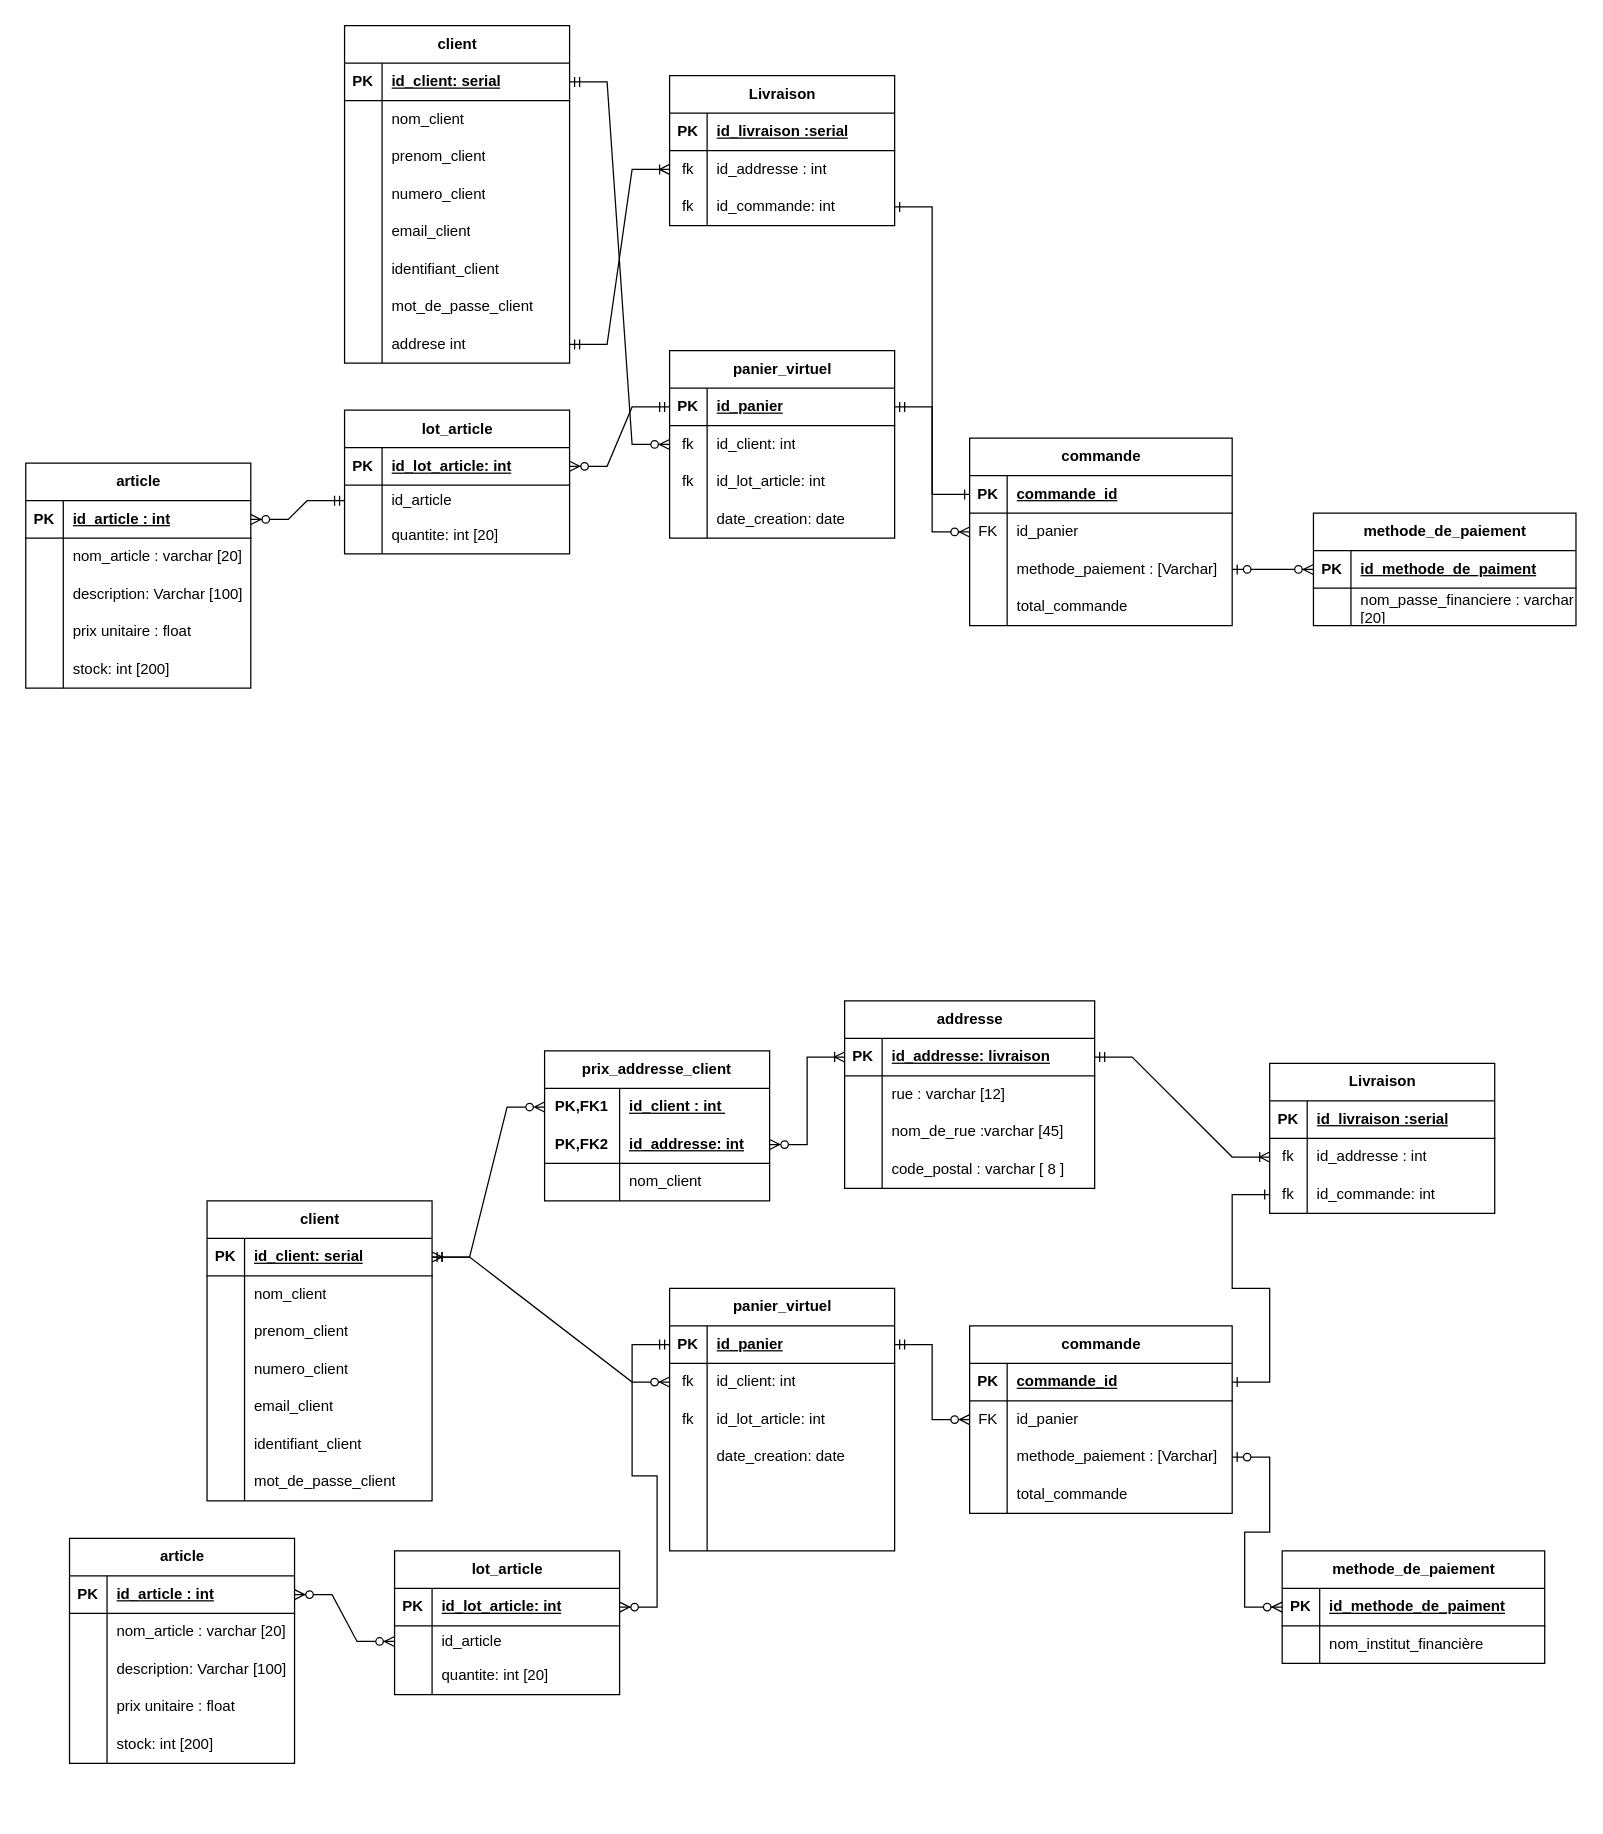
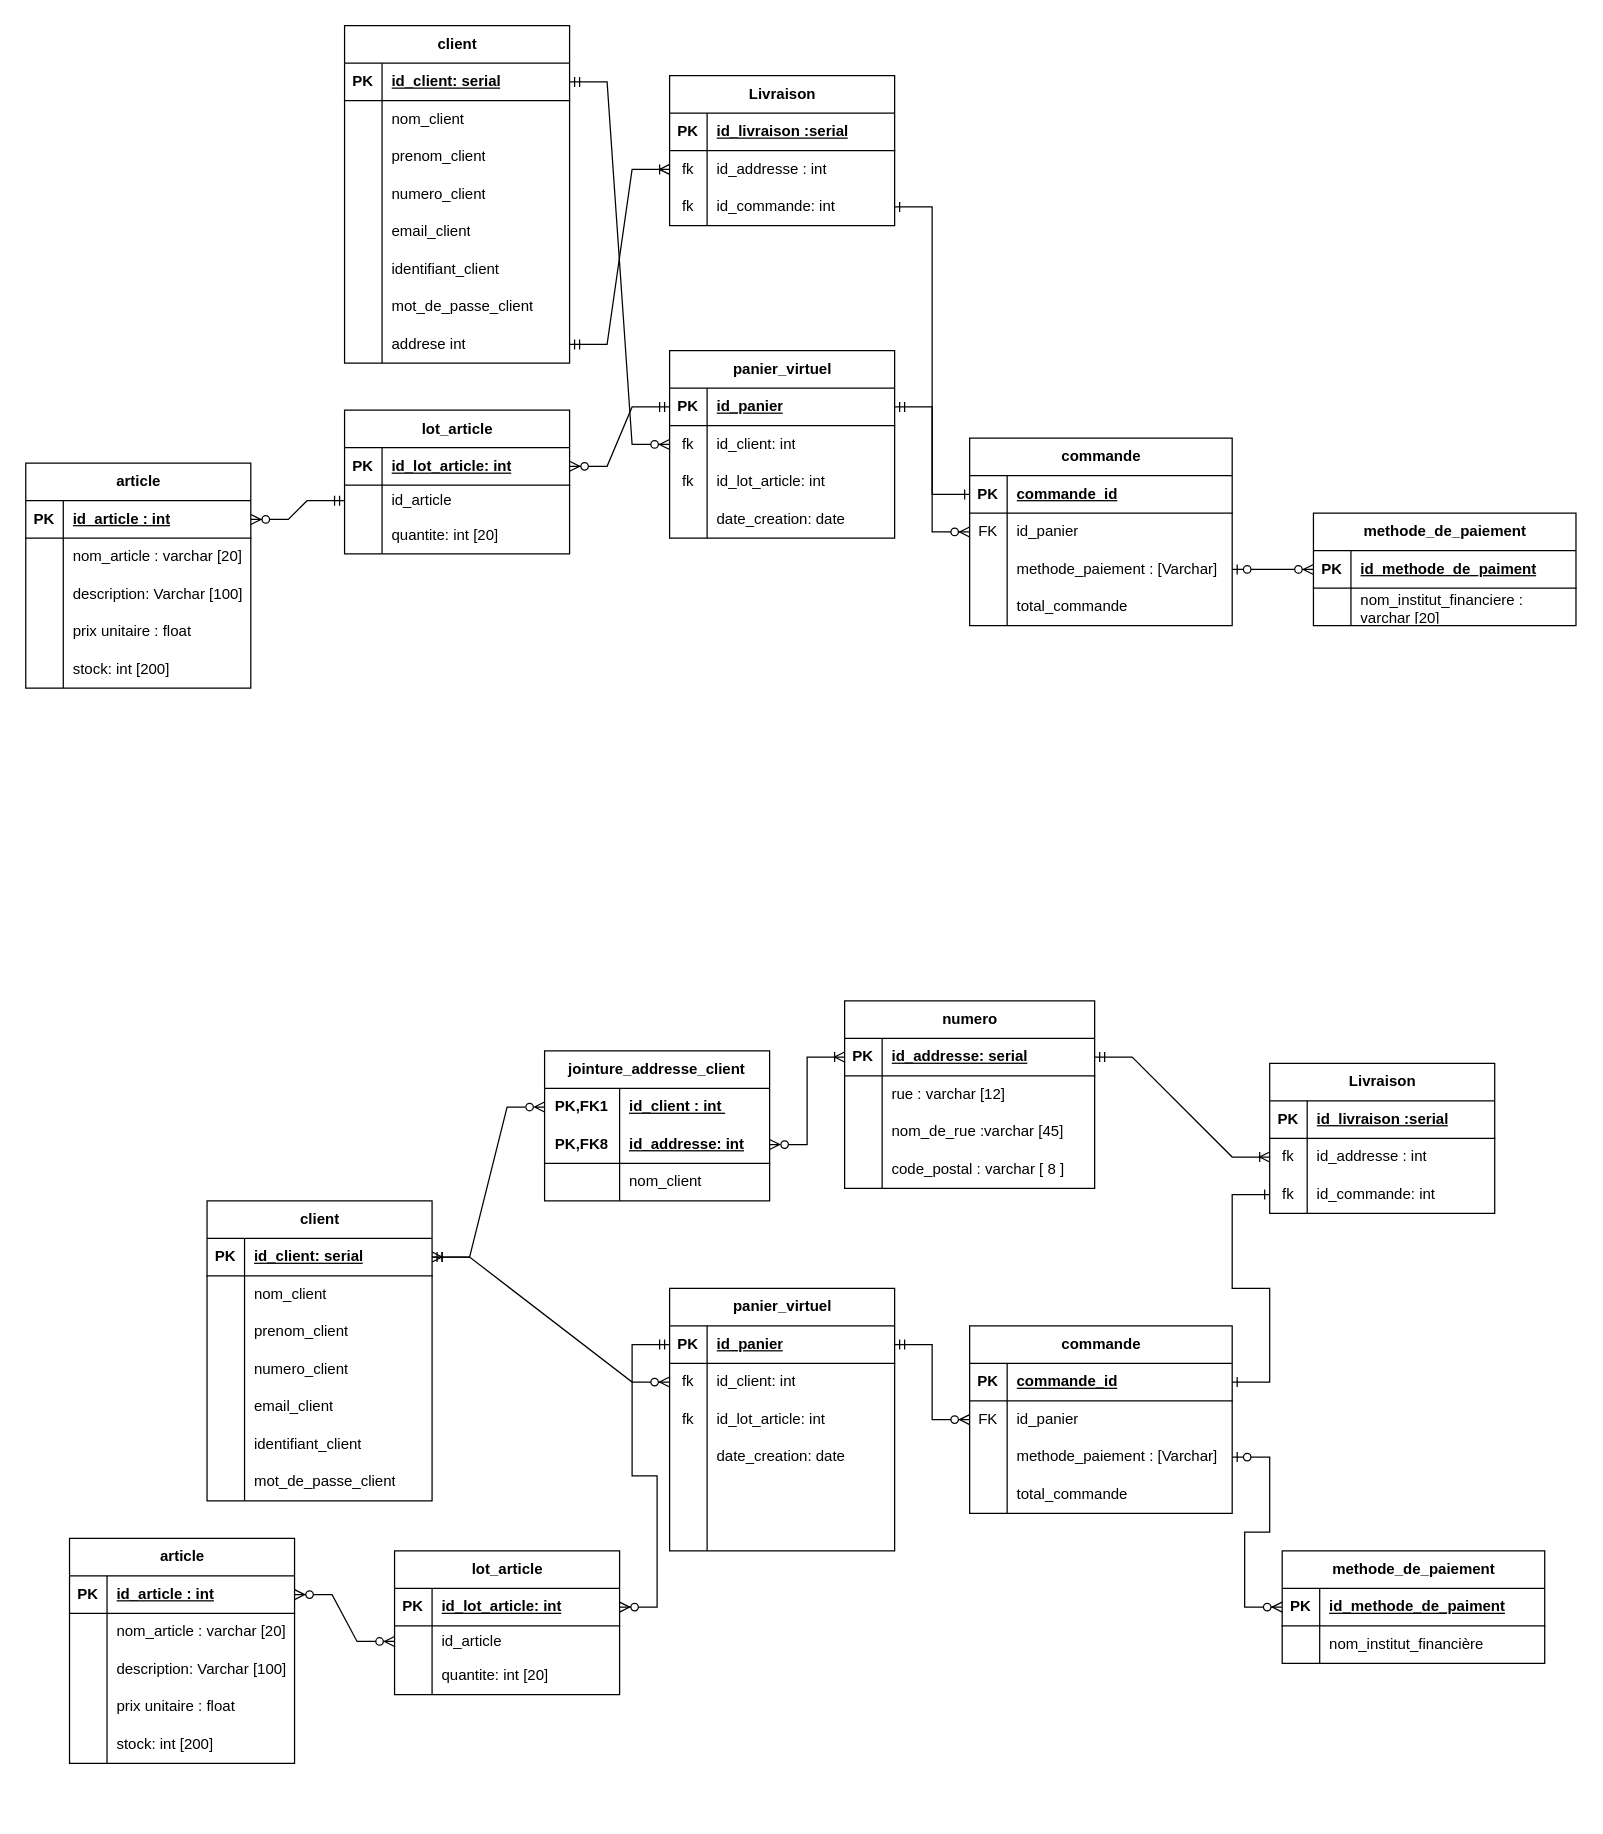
node "nom_passe_financiere : varchar [20]": label "nom_passe_financiere : varchar [20]" -> "nom_institut_financiere : varchar [20]"
node "addresse": label "addresse" -> "numero"
node "id_addresse: livraison": label "id_addresse: livraison" -> "id_addresse: serial"
node "prix_addresse_client": label "prix_addresse_client" -> "jointure_addresse_client"
node "PK,FK2": label "PK,FK2" -> "PK,FK8"
